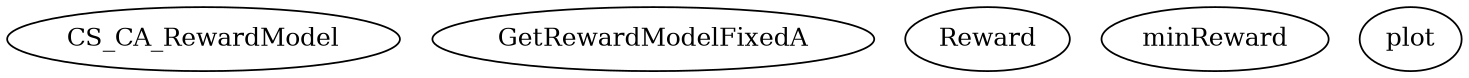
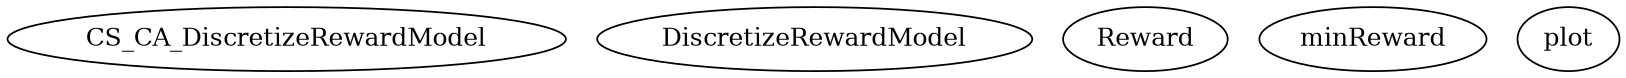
node "CS_CA_RewardModel": label "CS_CA_RewardModel" -> "CS_CA_DiscretizeRewardModel"
node "GetRewardModelFixedA": removed
node "DiscretizeRewardModel": added
